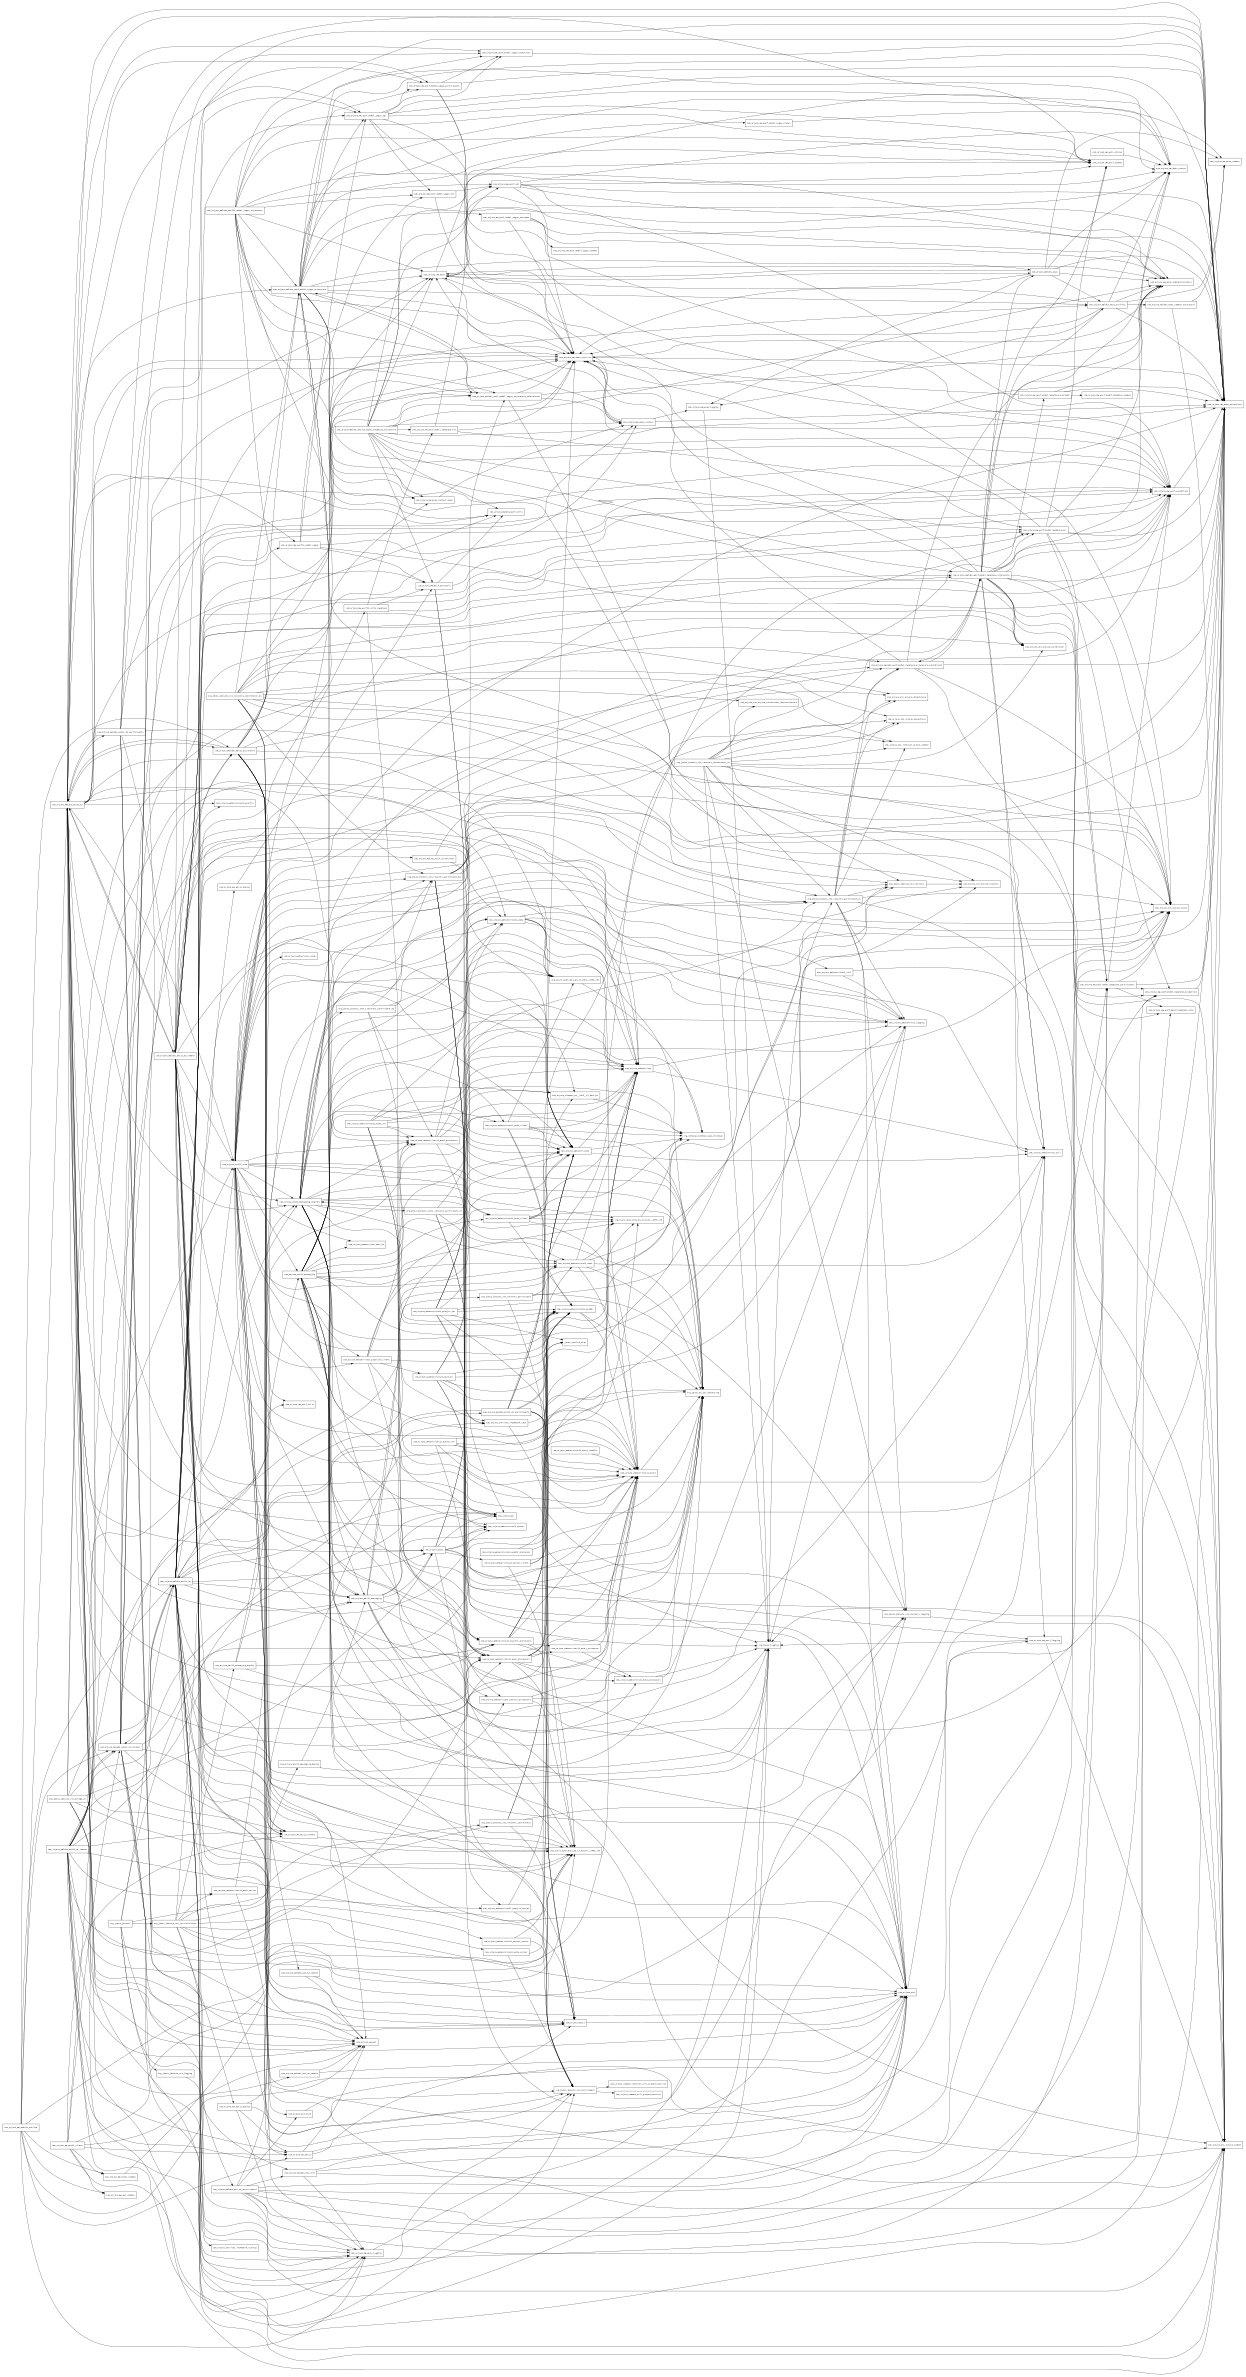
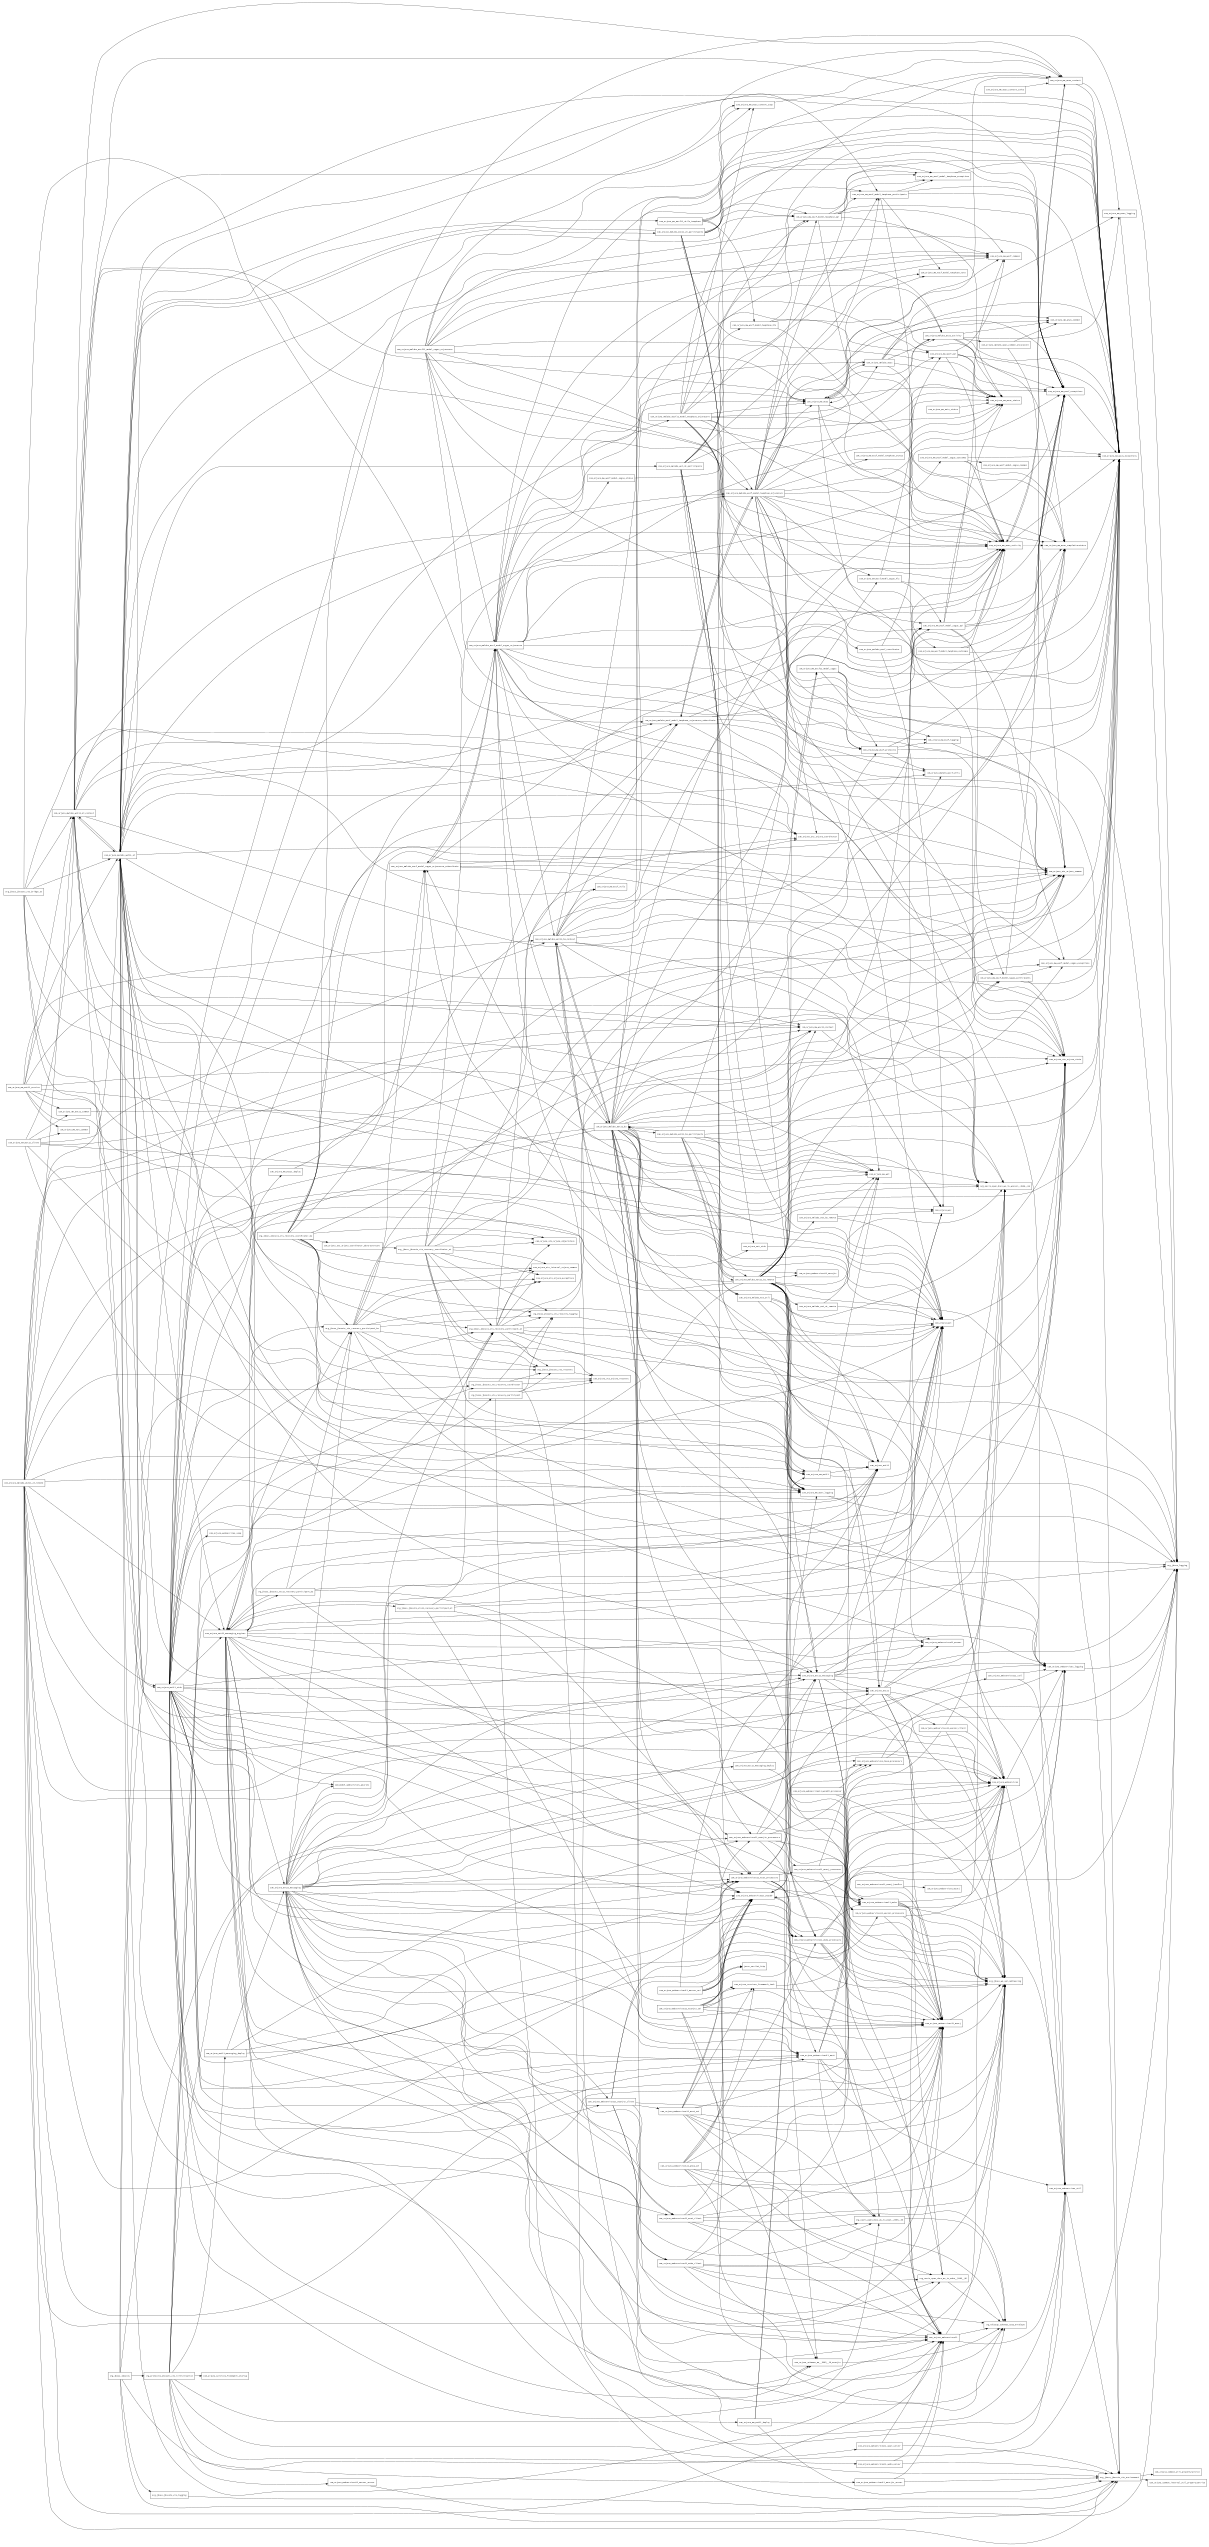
node "com_arjuna_mw_wsas_context_corba": added
edge "com_arjuna_mw_wscf_model_sagas_api" -> "com_arjuna_mw_wscf_model_sagas_hls": reversed
edge "com_arjuna_mw_wscf11_utils_twophase" -> "com_arjuna_mw_wscf_exceptions": added
edge "com_arjuna_mw_wscf_api" -> "com_arjuna_mw_wsas_completionstatus": removed
edge "com_arjuna_mwlabs_wsas" -> "com_arjuna_mw_wsas_completionstatus": removed
edge "com_arjuna_mwlabs_wsas_activity" -> "com_arjuna_mw_wsas_activity": removed
node "com_arjuna_mw_wscf_model_twophase_common": removed
edge "com_arjuna_mwlabs_wscf11_model_sagas_arjunacore" -> "com_arjuna_mwlabs_wscf_utils": removed
node "com_arjuna_mw_wscf_model_twophase_status": added
edge "com_arjuna_mwlabs_wst11_ba_context" -> "com_arjuna_mwlabs_wscf_model_sagas_arjunacore": reversed
edge "org_jboss_jbossts_xts_recovery_coordinator_at" -> "com_arjuna_ats_arjuna_coordinator_abstractrecord": reversed
edge "com_arjuna_wst11_stub" -> "com_arjuna_mwlabs_wscf_model_sagas_arjunacore_subordinate": now "com_arjuna_wst11_stub" -> "com_arjuna_mwlabs_wscf11_model_twophase_arjunacore"
edge "com_arjuna_wst11_messaging_engines" -> "com_arjuna_webservices11_wsba": removed
edge "com_arjuna_wst11_messaging_engines" -> "org_oasis_open_docs_ws_tx_wsat__2006__06": removed
node "com_arjuna_webservices_wsarjtx": label "com_arjuna_webservices_wsarjtx" -> "com_model_webservices_wsarjtx"
edge "org_jboss_logging" -> "org_jboss_jbossts_xts_recovery_participant_at": reversed
edge "com_arjuna_webservices11_wsaddr_processor" -> "com_arjuna_webservices11": now "com_arjuna_webservices11_wsaddr_processor" -> "com_arjuna_webservices_base_processors"
edge "com_arjuna_mwlabs_wst11_at_participants" -> "javax_servlet_http": now "com_arjuna_mwlabs_wst11_at_participants" -> "com_arjuna_webservices11_wsat_processors"
edge "com_arjuna_webservices11_wsba_processors" -> "com_arjuna_webservices11_wsarjtx_server": now "com_arjuna_webservices11_wsba_processors" -> "com_arjuna_webservices11_wsarj"
edge "com_arjuna_mwlabs_wst11_at" -> "com_arjuna_wsc": now "com_arjuna_mwlabs_wst_ba_remote" -> "com_arjuna_wsc"
edge "org_jboss_jbossts_xts_recovery_participant_ba" -> "com_arjuna_webservices_logging": added
edge "com_arjuna_webservices11_wscoor_server" -> "com_arjuna_webservices11": removed
edge "com_arjuna_wst11_messaging" -> "com_arjuna_wst11": added
edge "com_arjuna_webservices11_wsaddr" -> "com_arjuna_wsc11_messaging": added
edge "com_arjuna_mwlabs_wst11_at" -> "com_arjuna_mw_wst": removed
edge "org_jboss_jbossts_xts_bridge_at" -> "org_oasis_open_docs_ws_tx_wscoor__2006__06": removed
node "com_arjuna_webservices_wsarj": added
edge "com_arjuna_mwlabs_wst11_at_remote" -> "com_arjuna_webservices11_wsat_server": now "com_arjuna_mwlabs_wst11_at_remote" -> "com_arjuna_wsc11"
node "org_jboss_jbossts_xts_initialisation": label "org_jboss_jbossts_xts_initialisation" -> "org_protocols_jbossts_xts_initialisation"
edge "com_arjuna_mw_wst11_client" -> "com_arjuna_mw_wst": removed
node "com_arjuna_mw_wsba11_service": label "com_arjuna_mw_wsba11_service" -> "com_arjuna_mw_wst11_service"
edge "com_arjuna_webservices_util" -> "org_jboss_jbossts_xts_environment": added
